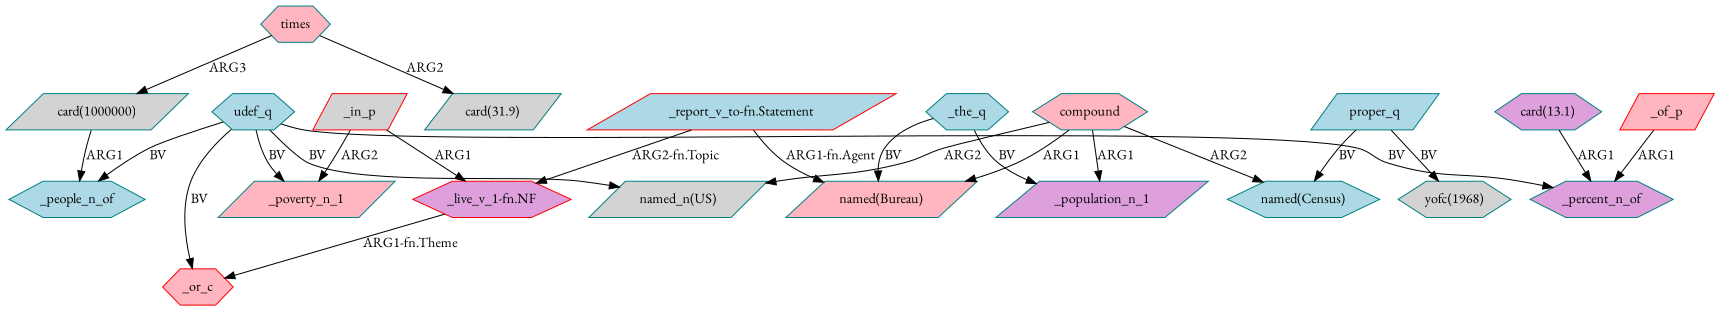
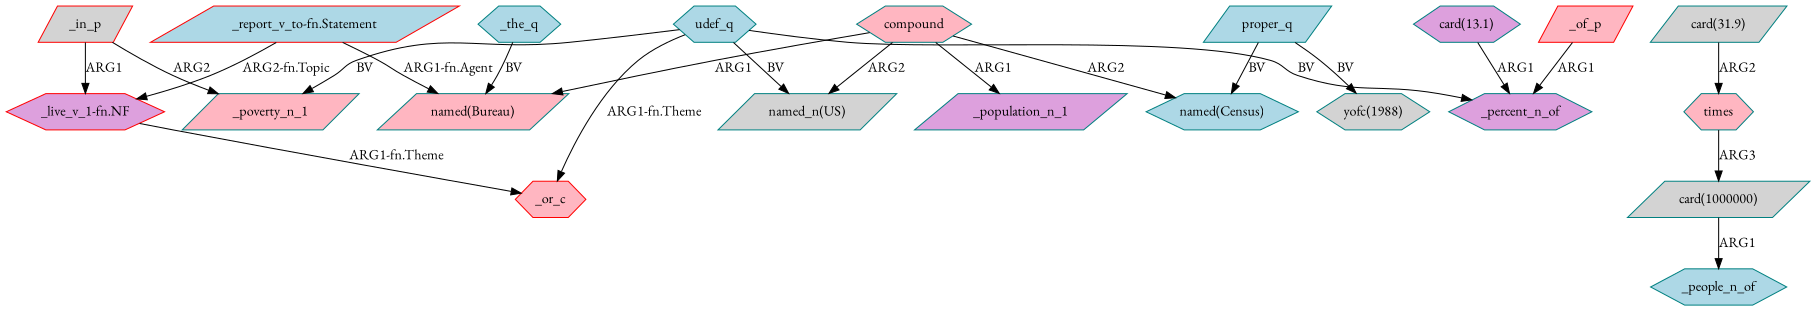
edge "times" -> "card(31.9)": reversed
edge "udef_q" -> "_people_n_of": removed, label "BV"
edge "_the_q" -> "_population_n_1": removed, label "BV"
edge "udef_q" -> "_or_c": label "BV" -> "ARG1-fn.Theme"
node "yofc(1968)": label "yofc(1968)" -> "yofc(1988)"
